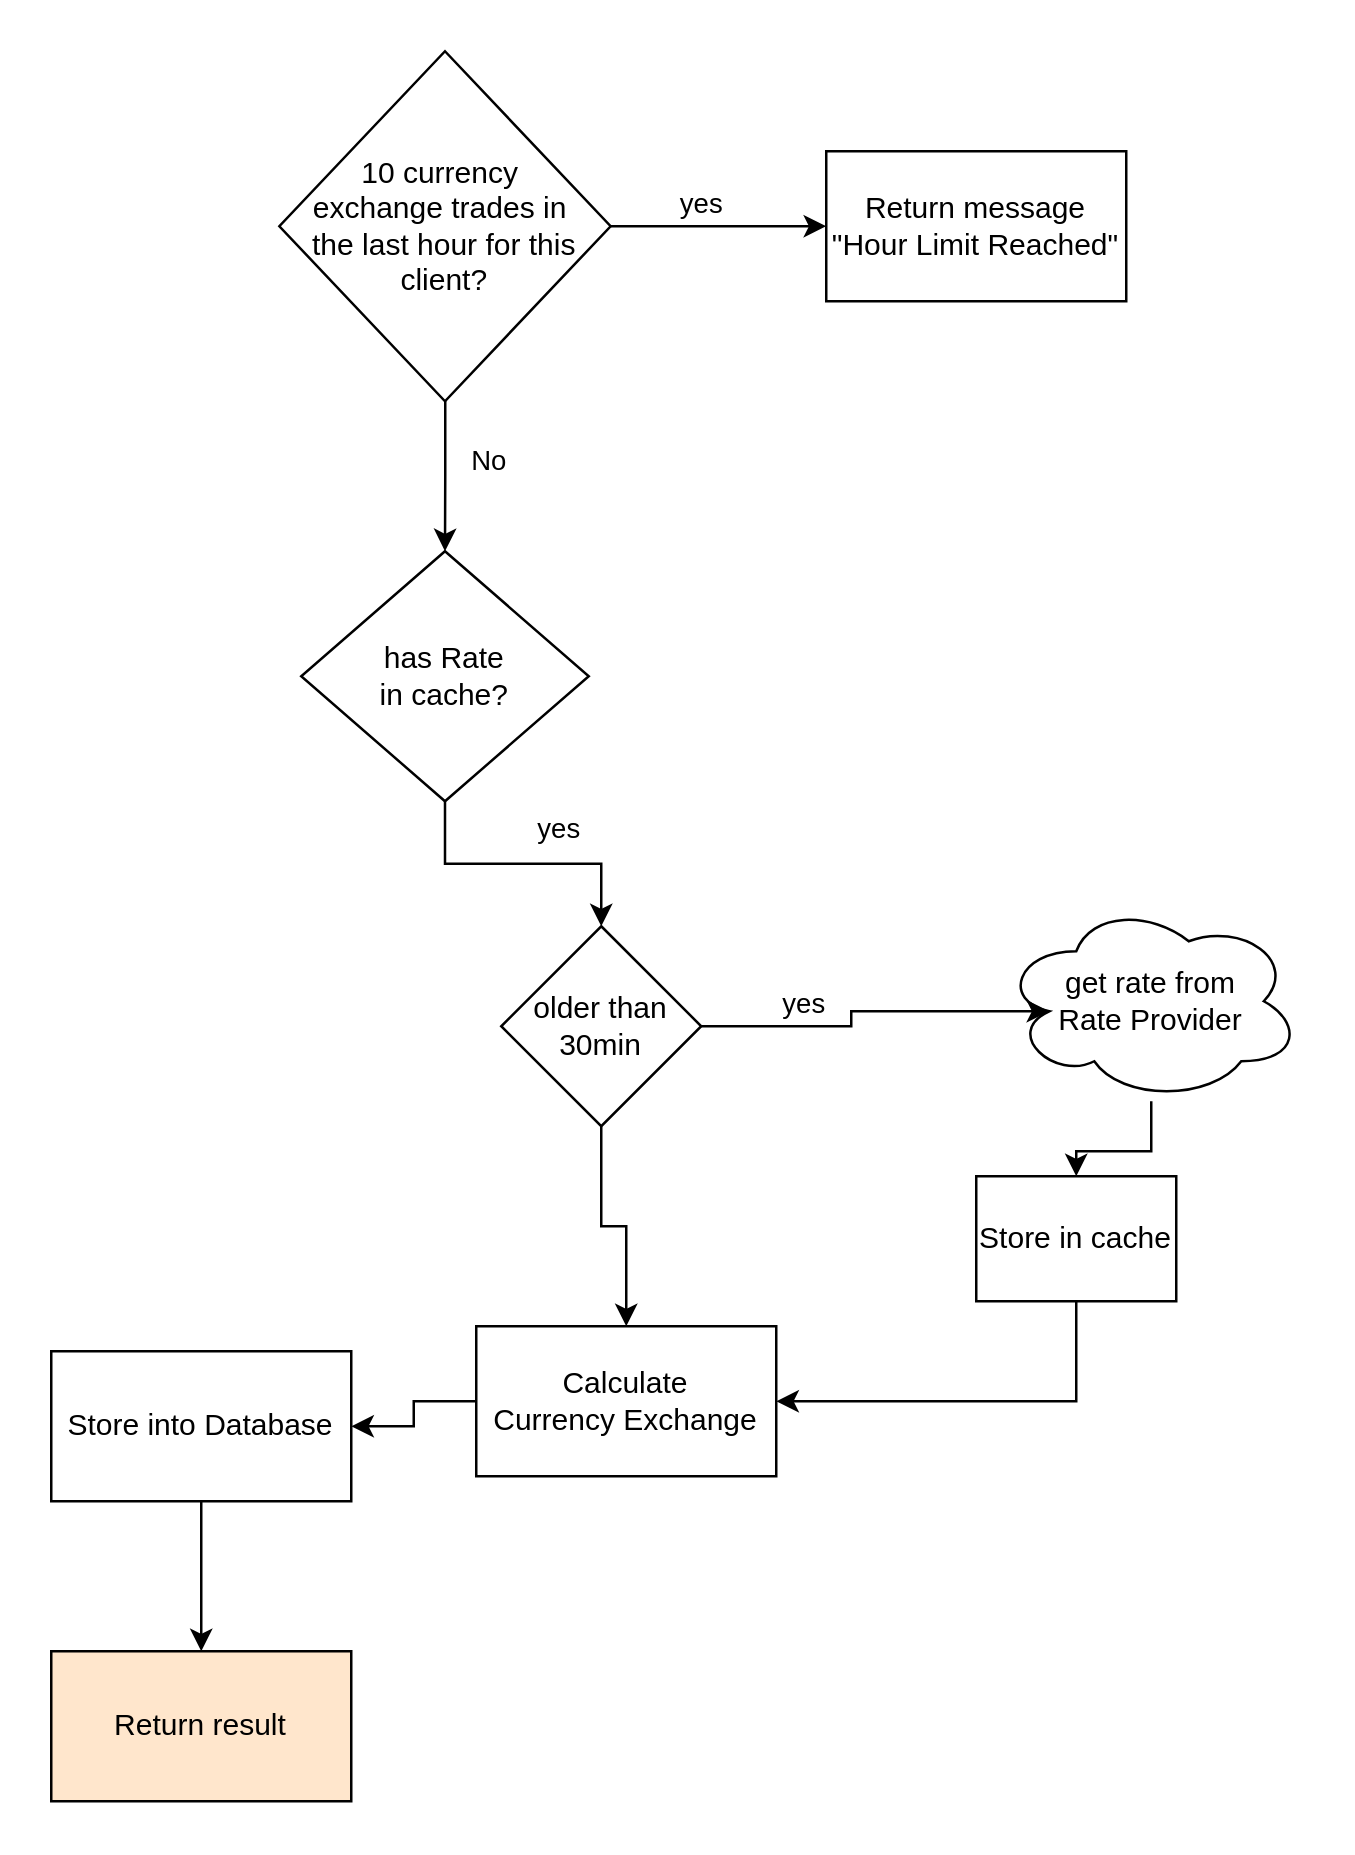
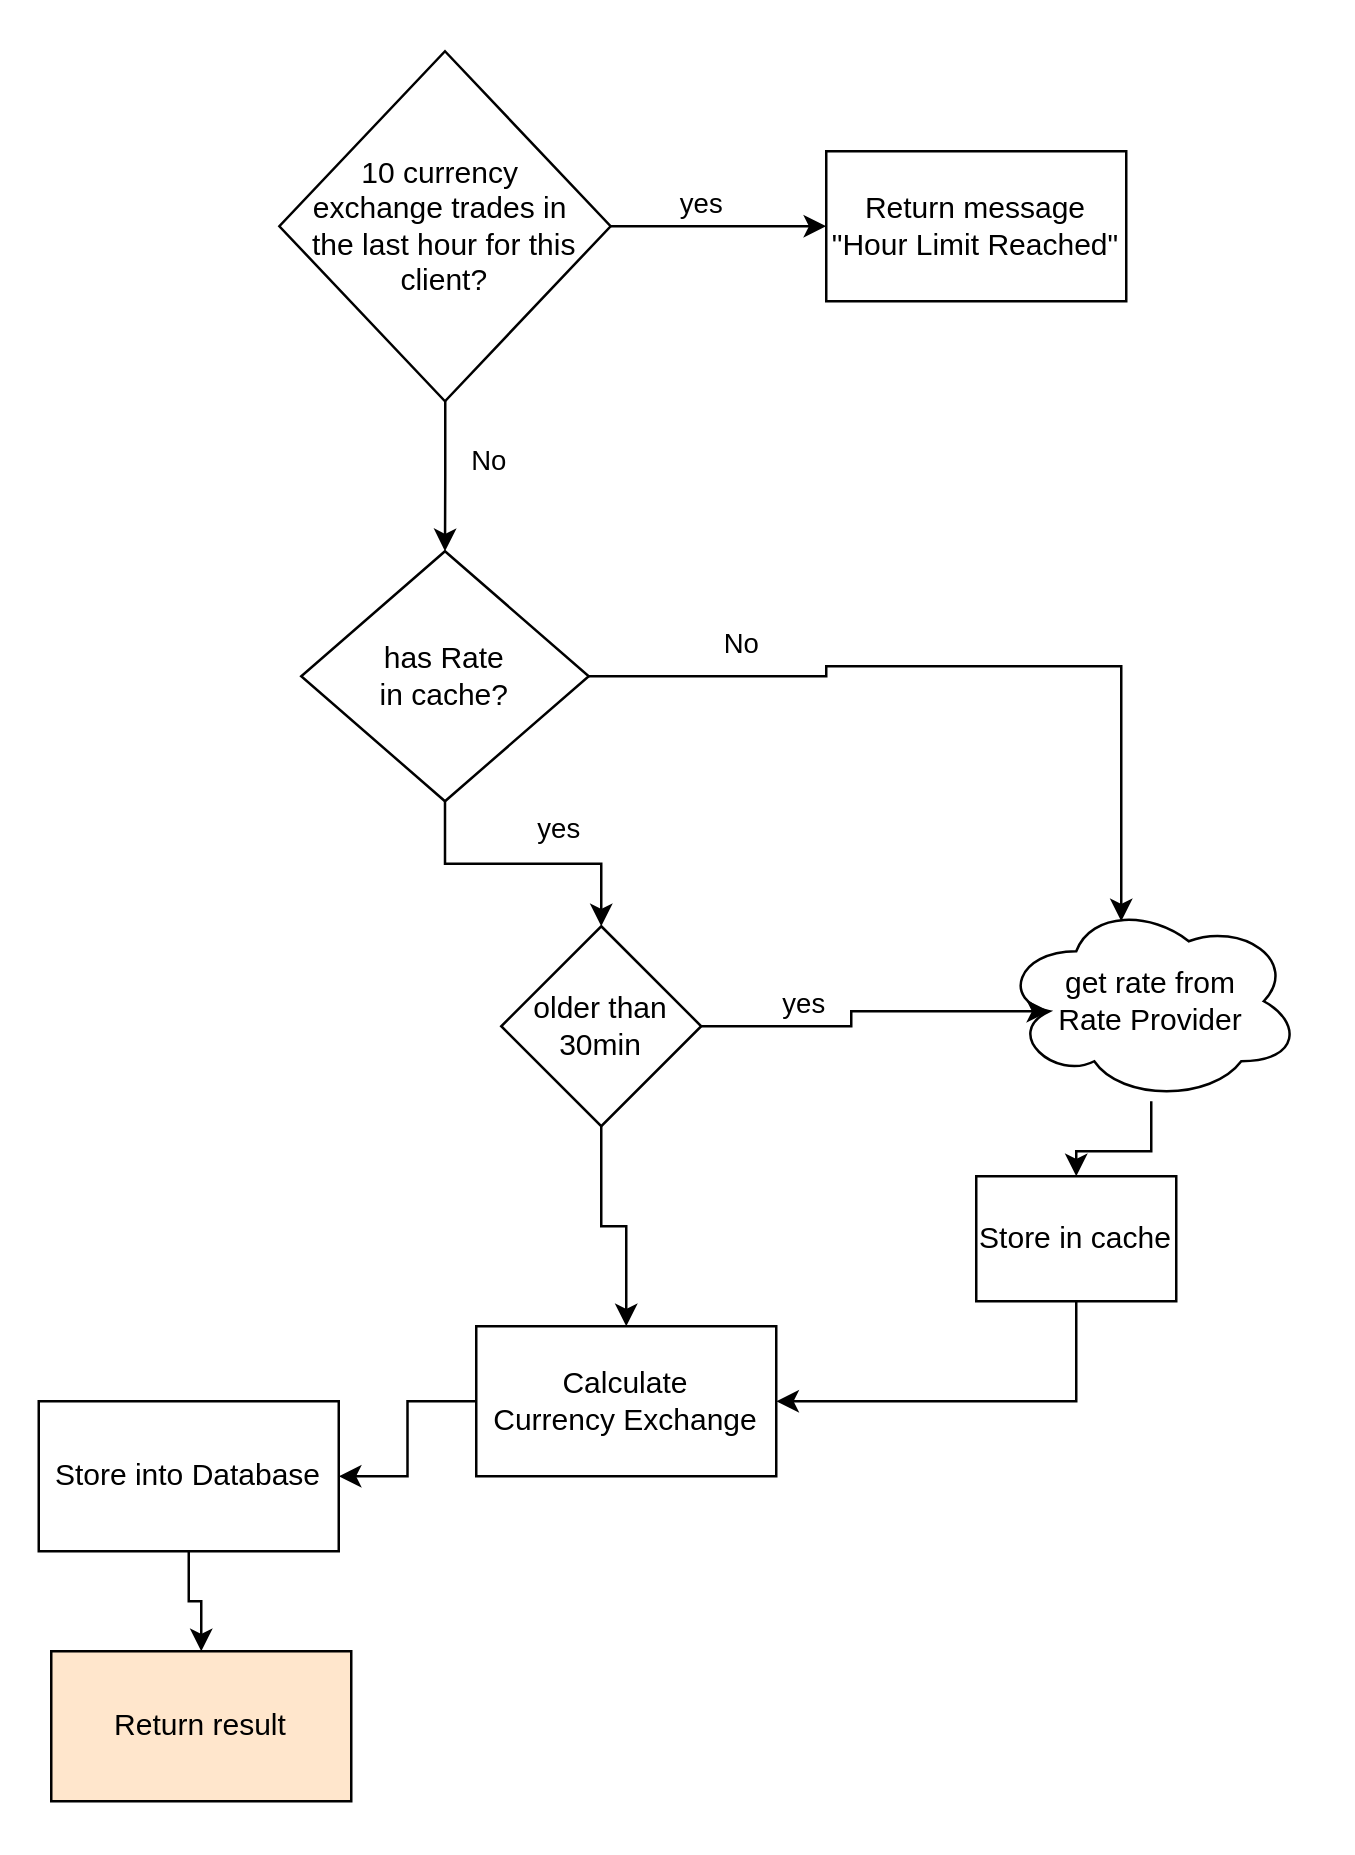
edge "has Rate in cache?" -> "get rate from Rate Provider": added, label "No"
node "Store into Database": moved (201, 1426) -> (189, 1476)
